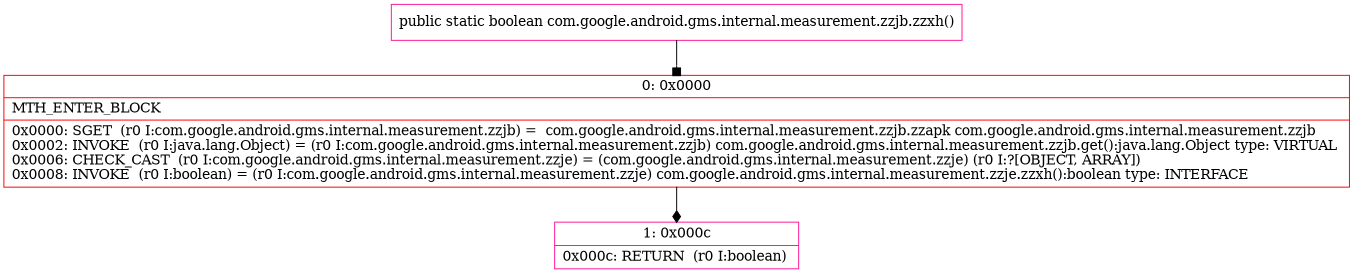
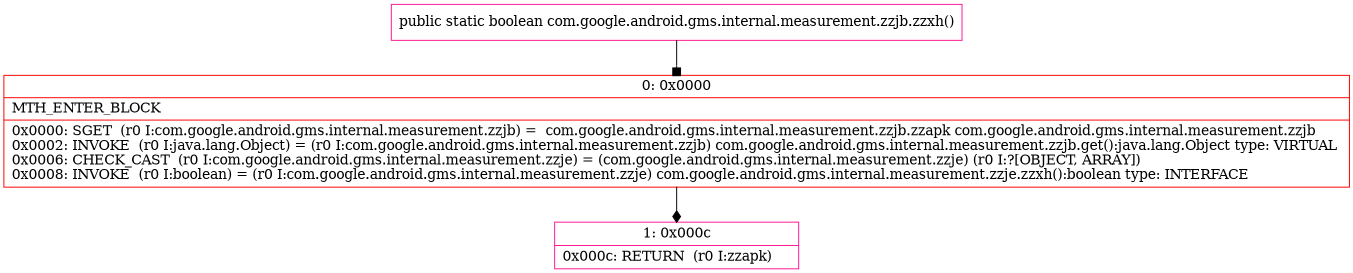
node "1: 0x000c": text "0x000c: RETURN  (r0 I:boolean)" -> "0x000c: RETURN  (r0 I:zzapk)"
